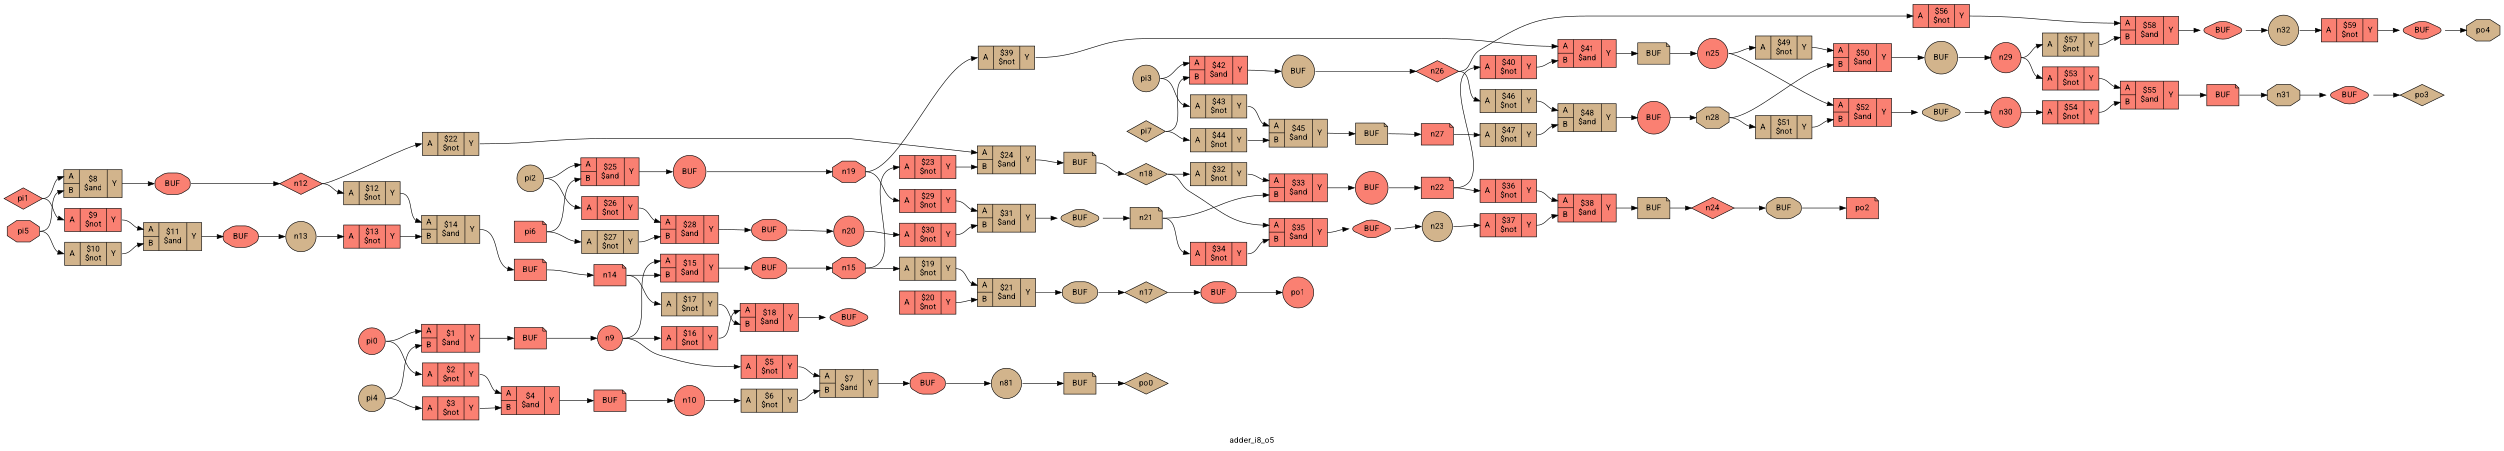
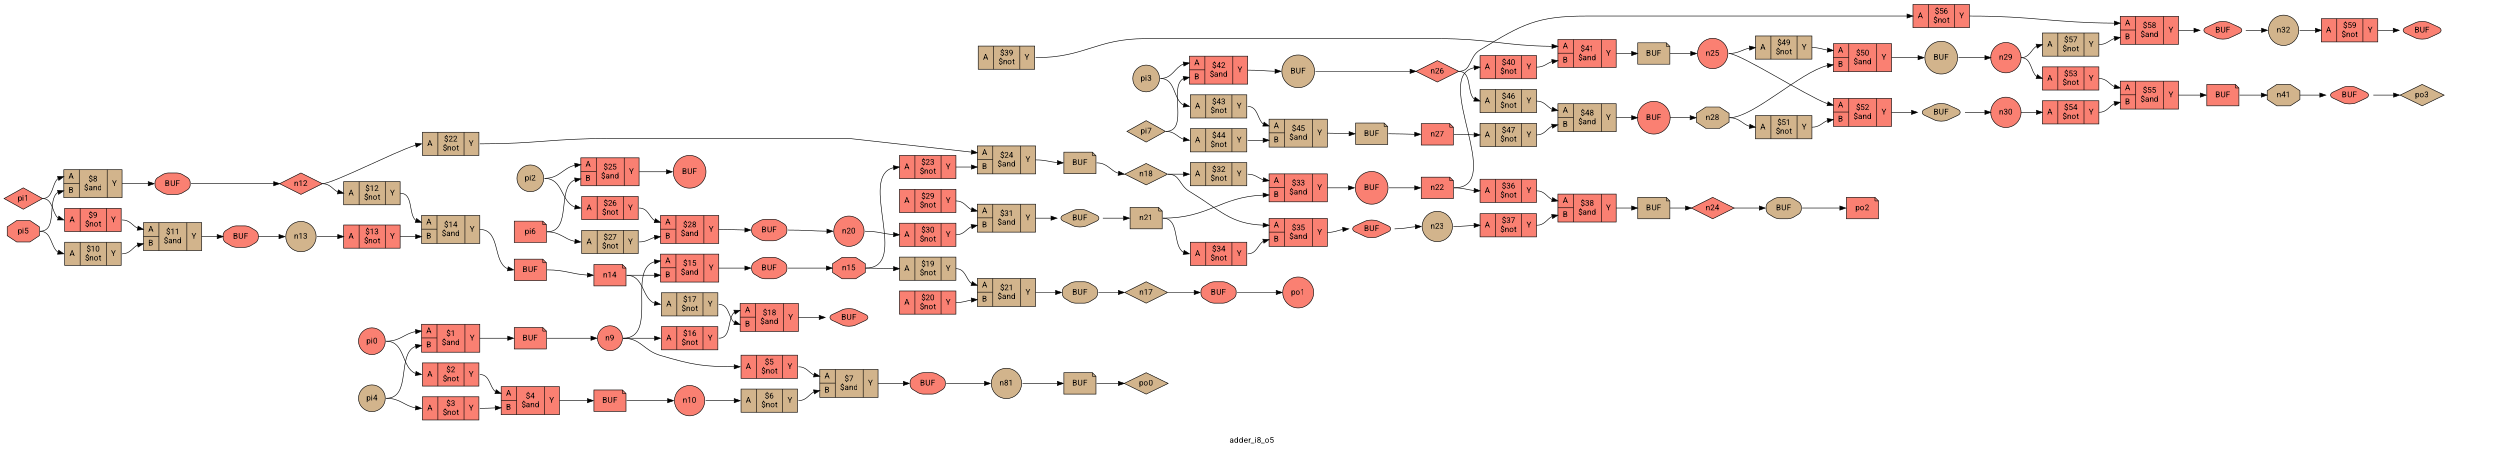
node "po4": removed
node "n31": label "n31" -> "n41"
node "n19": removed
